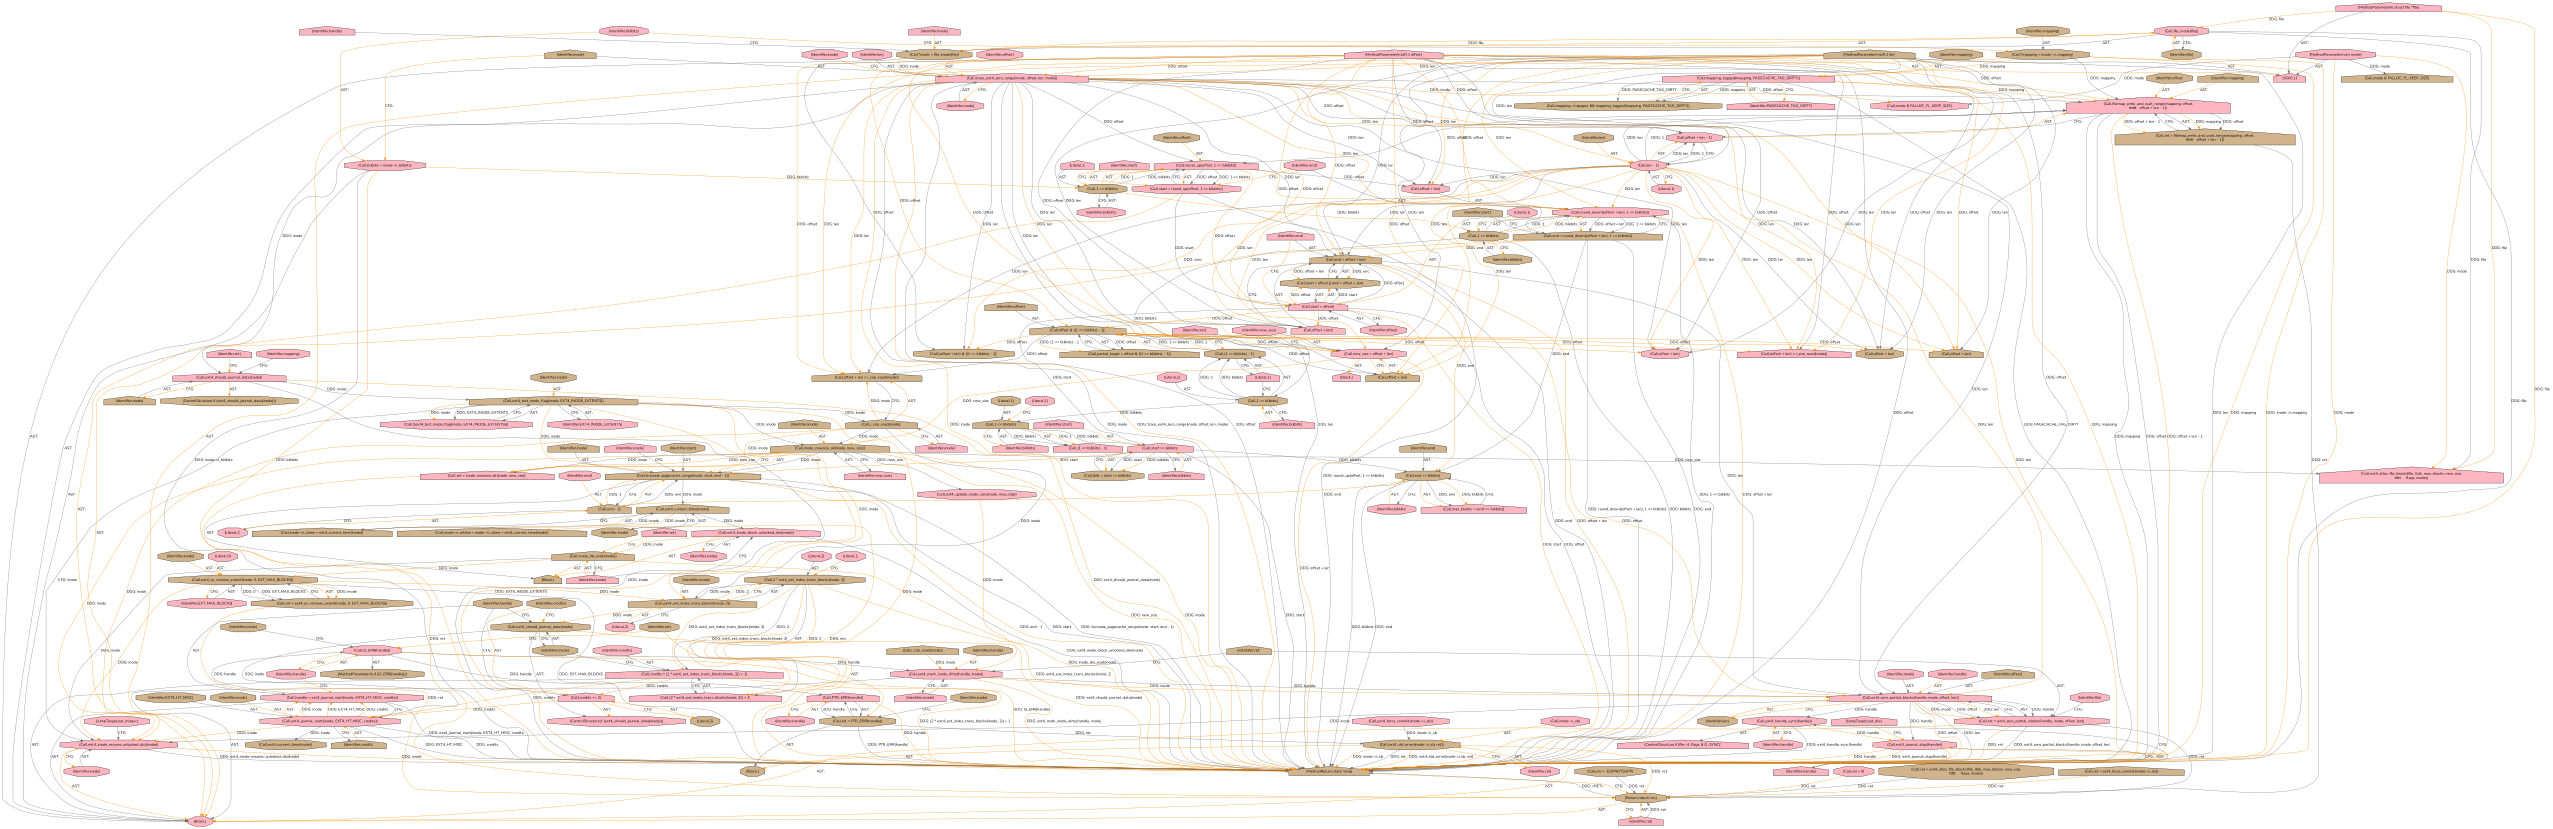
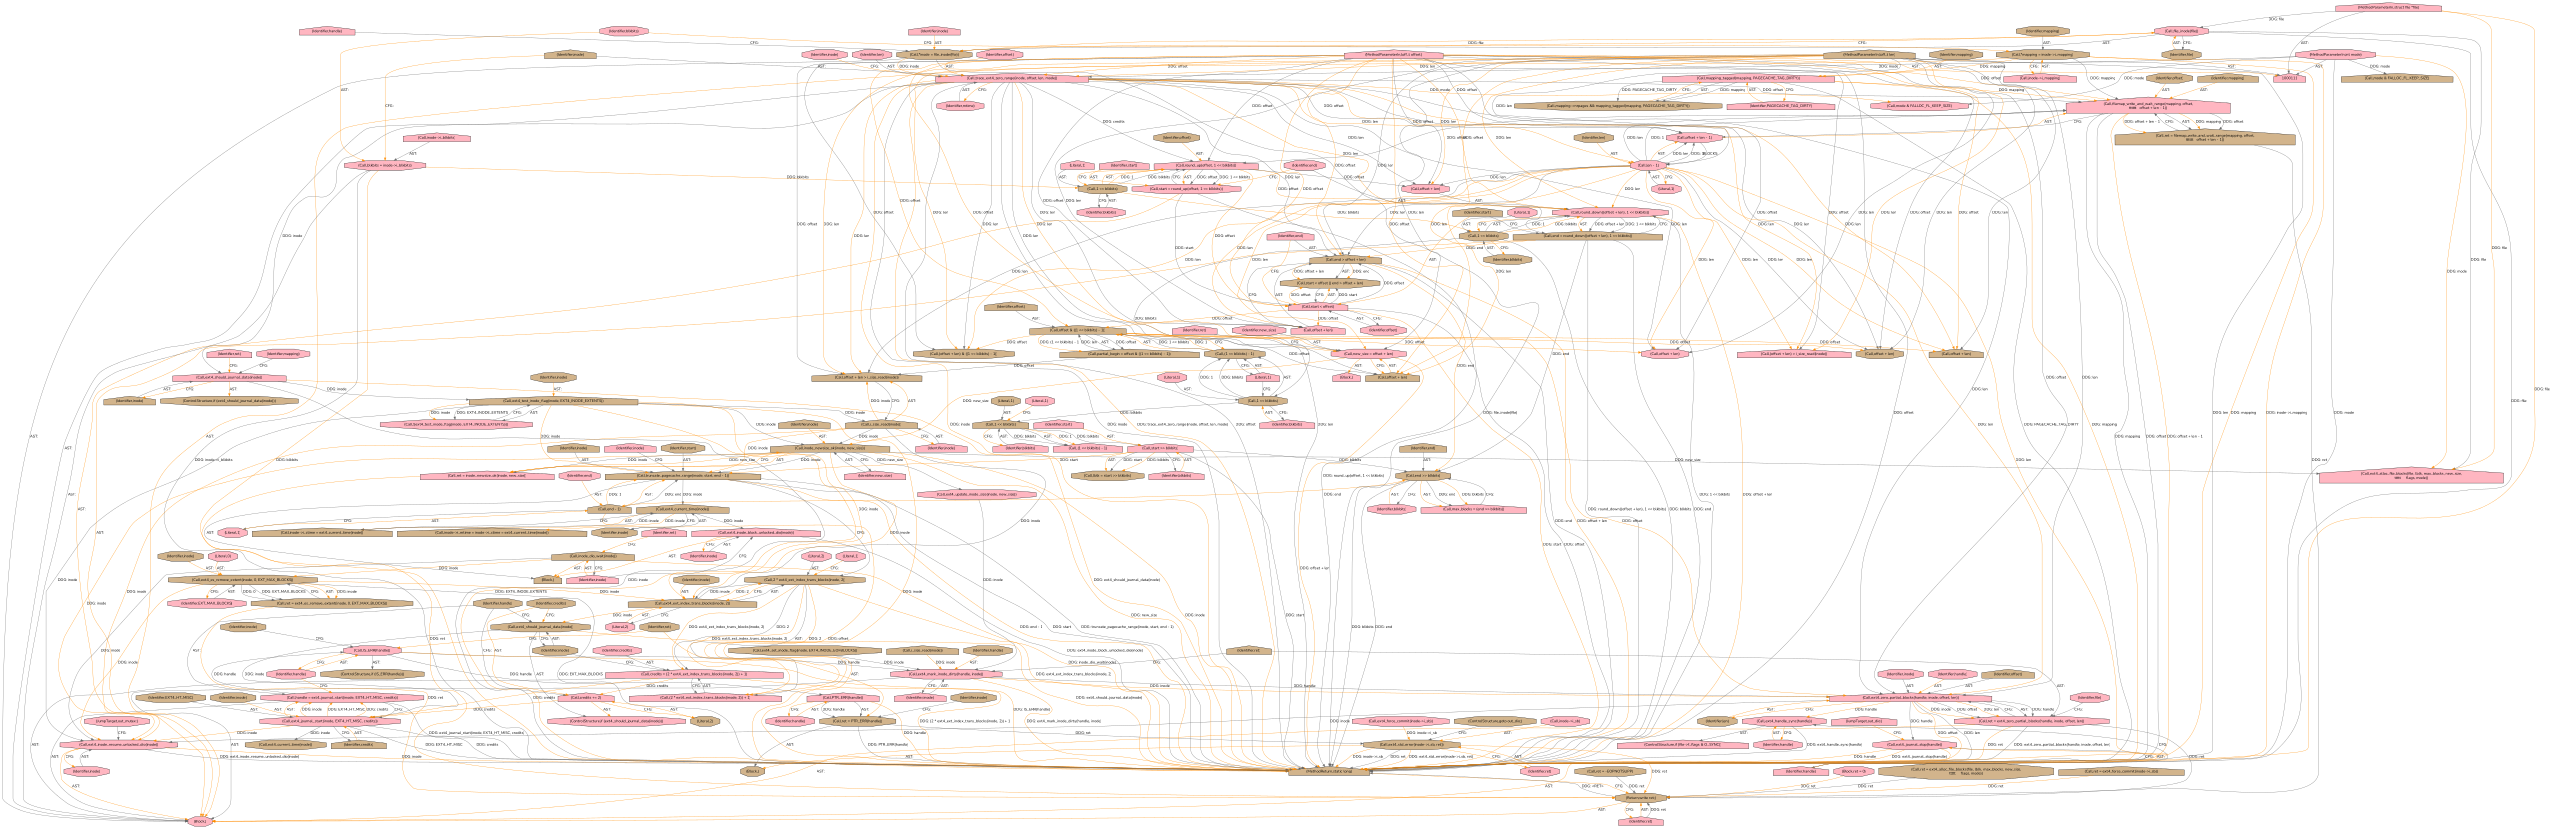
edge "(MethodParameterIn,struct file *file)" -> "(Call,file_inode(file))": color darkorange -> gray40
edge "(Call,*inode = file_inode(file))" -> "(Call,file_inode(file))": label "AST: " -> "CFG: "
edge "(MethodParameterIn,loff_t offset)" -> "(Call,offset + len > i_size_read(inode))": color darkorange -> gray40
edge "(MethodParameterIn,loff_t len)" -> "(Call,(offset + len) & ((1 << blkbits) - 1))": added, label "DDG: len"
edge "(MethodParameterIn,int mode)" -> "(Call,trace_ext4_zero_range(inode, offset, len, mode))": added, label "DDG: mode"
node "(Call,inode->i_mapping)": added
edge "(MethodParameterIn,loff_t offset)" -> "(Call,round_up(offset, 1 << blkbits))": added, label "DDG: offset"
node "(Identifier,mode)": label "(Identifier,mode)" -> "(Identifier,mtime)"
edge "(Call,trace_ext4_zero_range(inode, offset, len, mode))" -> "(Call,round_up(offset, 1 << blkbits))": label "DDG: offset" -> "DDG: credits"
node "(Call,inode->i_blkbits)": added
edge "(Call,offset + len - 1)" -> "(Call,len - 1)": label "CFG: " -> "BLOCKS: "
edge "(Call,len - 1)" -> "(Call,(offset + len) & ((1 << blkbits) - 1))": label "DDG: sync" -> "DDG: len"
edge "(Call,start < offset || end > offset + len)" -> "(Call,end > offset + len)": removed, label "CFG:"
edge "(Call,*inode = file_inode(file))" -> "(MethodReturn,static long)": added, label "DDG: file_inode(file)"
edge "(Call,start < offset || end > offset + len)" -> "(Call,start < offset)": label "AST: " -> "CFG: "
edge "(Call,start < offset)" -> "(Call,start >> blkbits)": removed, label "DDG: start"
edge "(Call,offset & ((1 << blkbits) - 1))" -> "(Call,(offset + len) > i_size_read(inode))": removed, label "DDG: offset"
edge "(Call,partial_begin = offset & ((1 << blkbits) - 1))" -> "(Call,offset & ((1 << blkbits) - 1))": label "CFG: " -> "DDG: len"
edge "(Call,offset & ((1 << blkbits) - 1))" -> "(Call,new_size = offset + len)": removed, label "DDG: offset"
edge "(Call,offset & ((1 << blkbits) - 1))" -> "(Call,offset + len > i_size_read(inode))": now "(Call,partial_begin = offset & ((1 << blkbits) - 1))" -> "(Call,offset + len > i_size_read(inode))"
edge "(Call,end > offset + len)" -> "(Call,ext4_zero_partial_blocks(handle, inode, offset, len))": now "(MethodParameterIn,loff_t len)" -> "(Call,ext4_zero_partial_blocks(handle, inode, offset, len))"
node "(Identifier,EXT4_INODE_EXTENTS)": removed
edge "(Call,lblk = start >> blkbits)" -> "(Call,start >> blkbits)": removed, label "CFG:"
edge "(Call,truncate_pagecache_range(inode, start, end - 1))" -> "(Call,end - 1)": now "(Call,truncate_pagecache_range(inode, start, end - 1))" -> "(Call,2 * ext4_ext_index_trans_blocks(inode, 2))"
edge "(Call,ext4_inode_block_unlocked_dio(inode))" -> "(Call,inode_dio_wait(inode))": removed, label "DDG: inode"
edge "(Call,inode_newsize_ok(inode, new_size))" -> "(Call,ext4_ext_index_trans_blocks(inode, 2))": added, label "DDG: inode"
edge "(Call,ext4_test_inode_flag(inode, EXT4_INODE_EXTENTS))" -> "(Call,ext4_inode_resume_unlocked_dio(inode))": label "CFG: inode" -> "DDG: inode"
edge "(Call,ext4_update_inode_size(inode, new_size))" -> "(Call,ext4_mark_inode_dirty(handle, inode))": color darkorange -> gray40
edge "(Call,end - 1)" -> "(MethodReturn,static long)": label "DDG: end" -> "DDG: offset"
node "(Call,ext4_set_inode_flag(inode, EXT4_INODE_EOFBLOCKS))": added
node "(MethodParameterIn,if (IS_ERR(handle)))": label "(MethodParameterIn,if (IS_ERR(handle)))" -> "(ControlStructure,if (IS_ERR(handle)))"
edge "(Call,ext4_zero_partial_blocks(handle, inode, offset, len))" -> "(Call,ext4_handle_sync(handle))": color gray40 -> darkorange
edge "(Call,ret = PTR_ERR(handle))" -> "(Call,PTR_ERR(handle))": removed, label "CFG:"
node "(ControlStructure,goto out_dio;)": added
edge "(MethodParameterIn,int mode)" -> "(MethodReturn,static long)": color darkorange -> gray40
edge "(Call,ext4_force_commit(inode->i_sb))" -> "(Call,ext4_std_error(inode->i_sb, ret))": color gray40 -> darkorange
edge "(Call,ext4_handle_sync(handle))" -> "(Call,ext4_journal_stop(handle))": removed, label "DDG: handle"
node "(Call,ret = 0)": label "(Call,ret = 0)" -> "(Block,ret = 0)"
node "(Return,return ret;)": label "(Return,return ret;)" -> "(Return,write ret;)"
